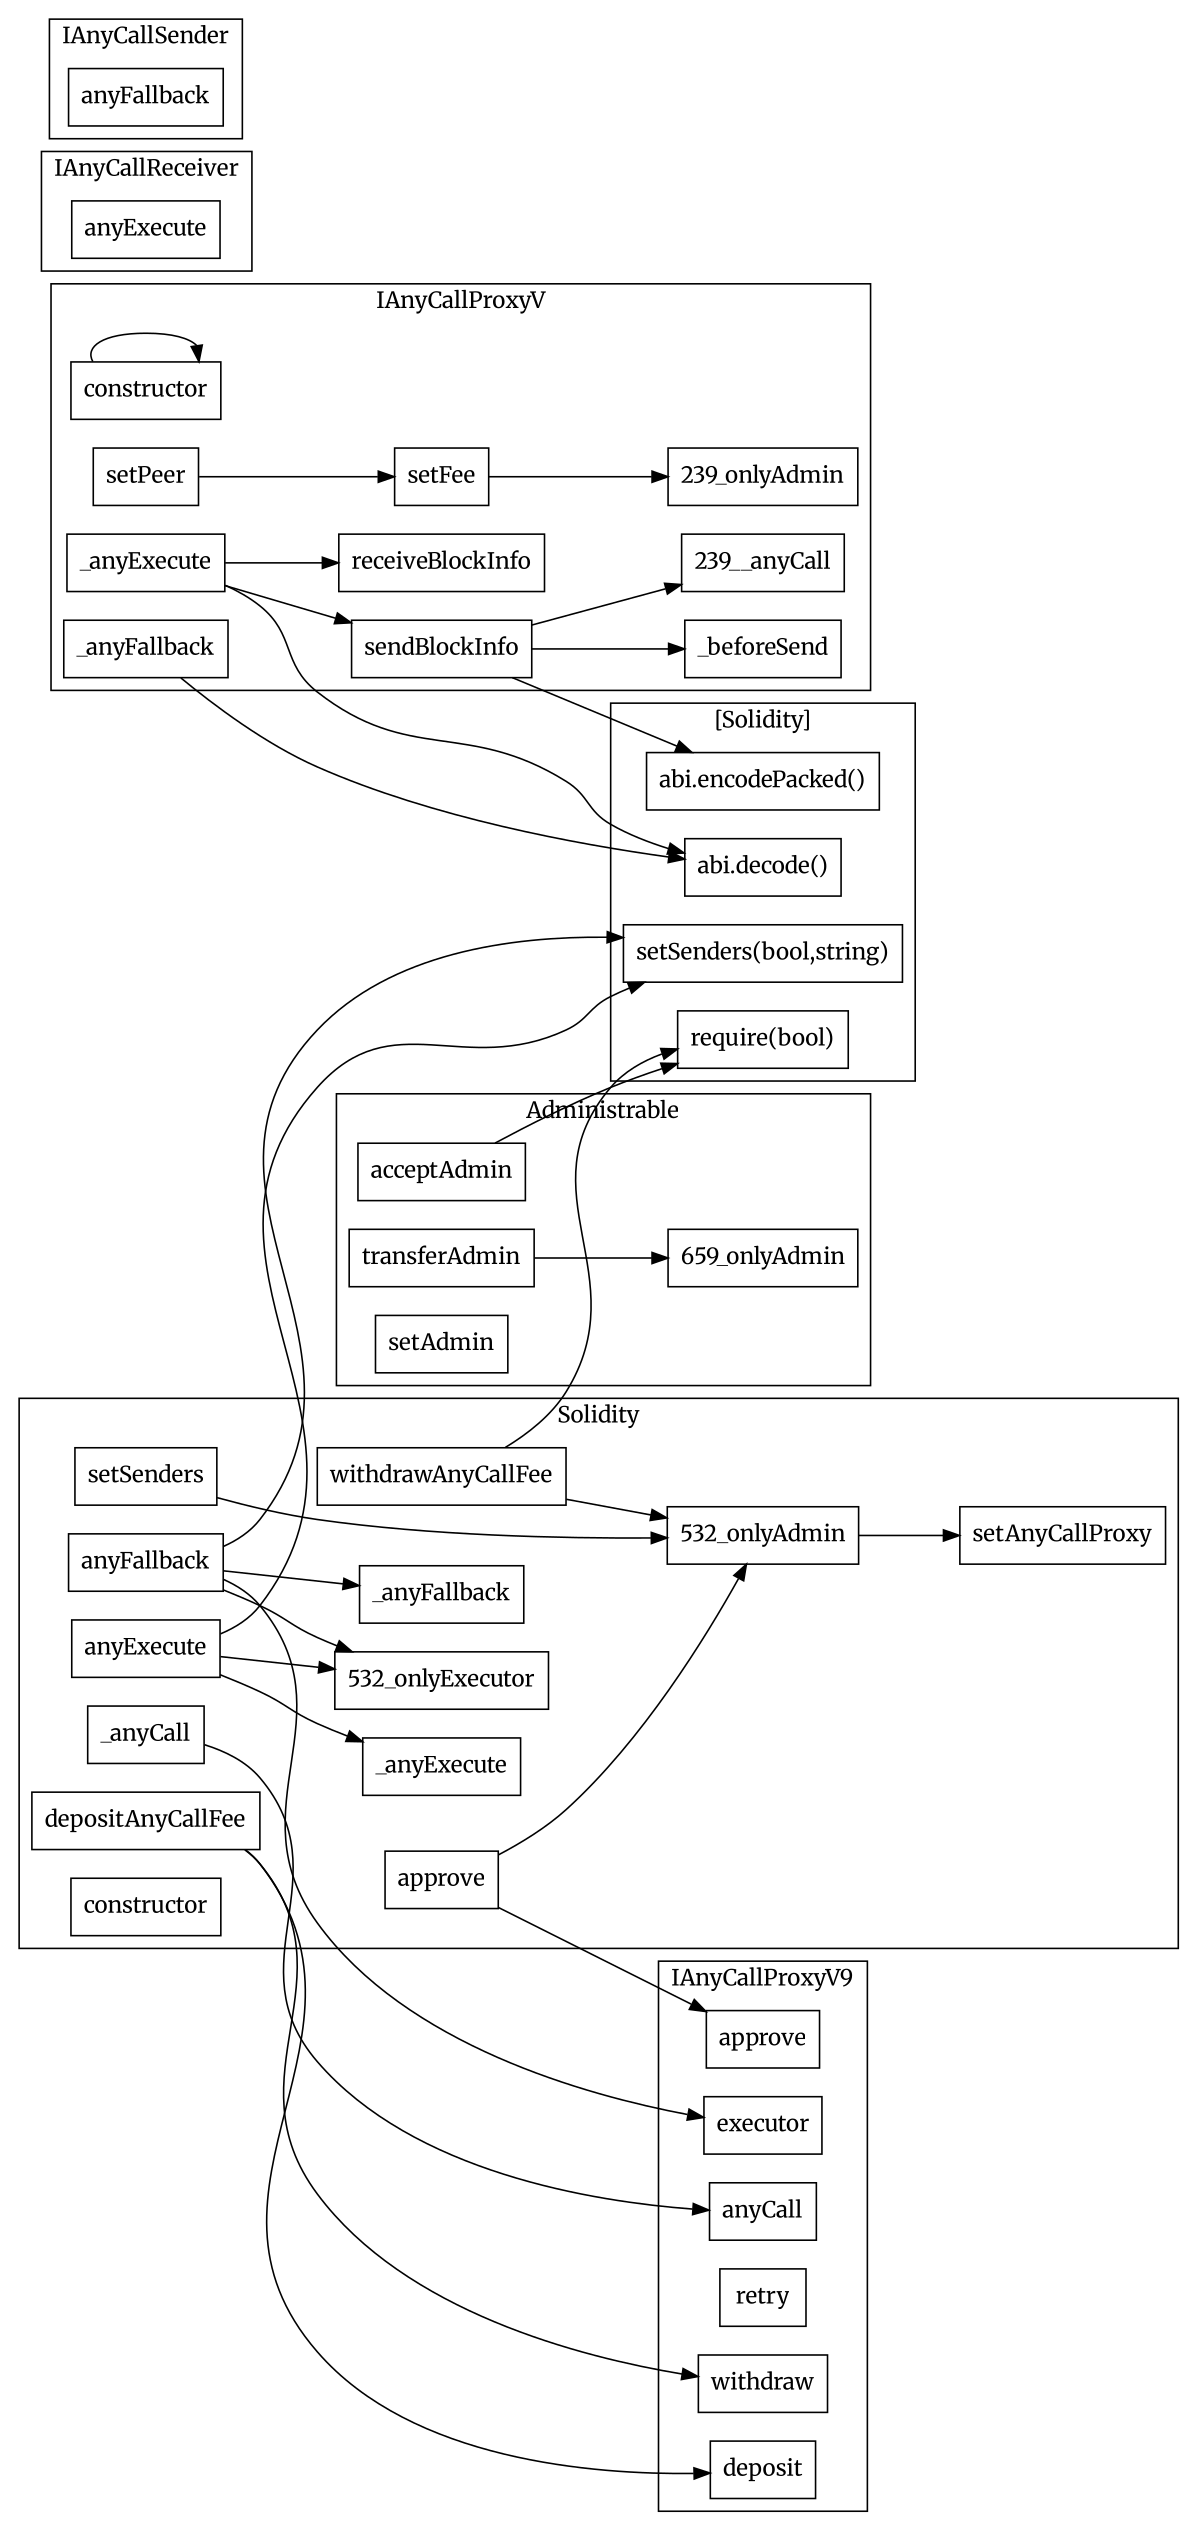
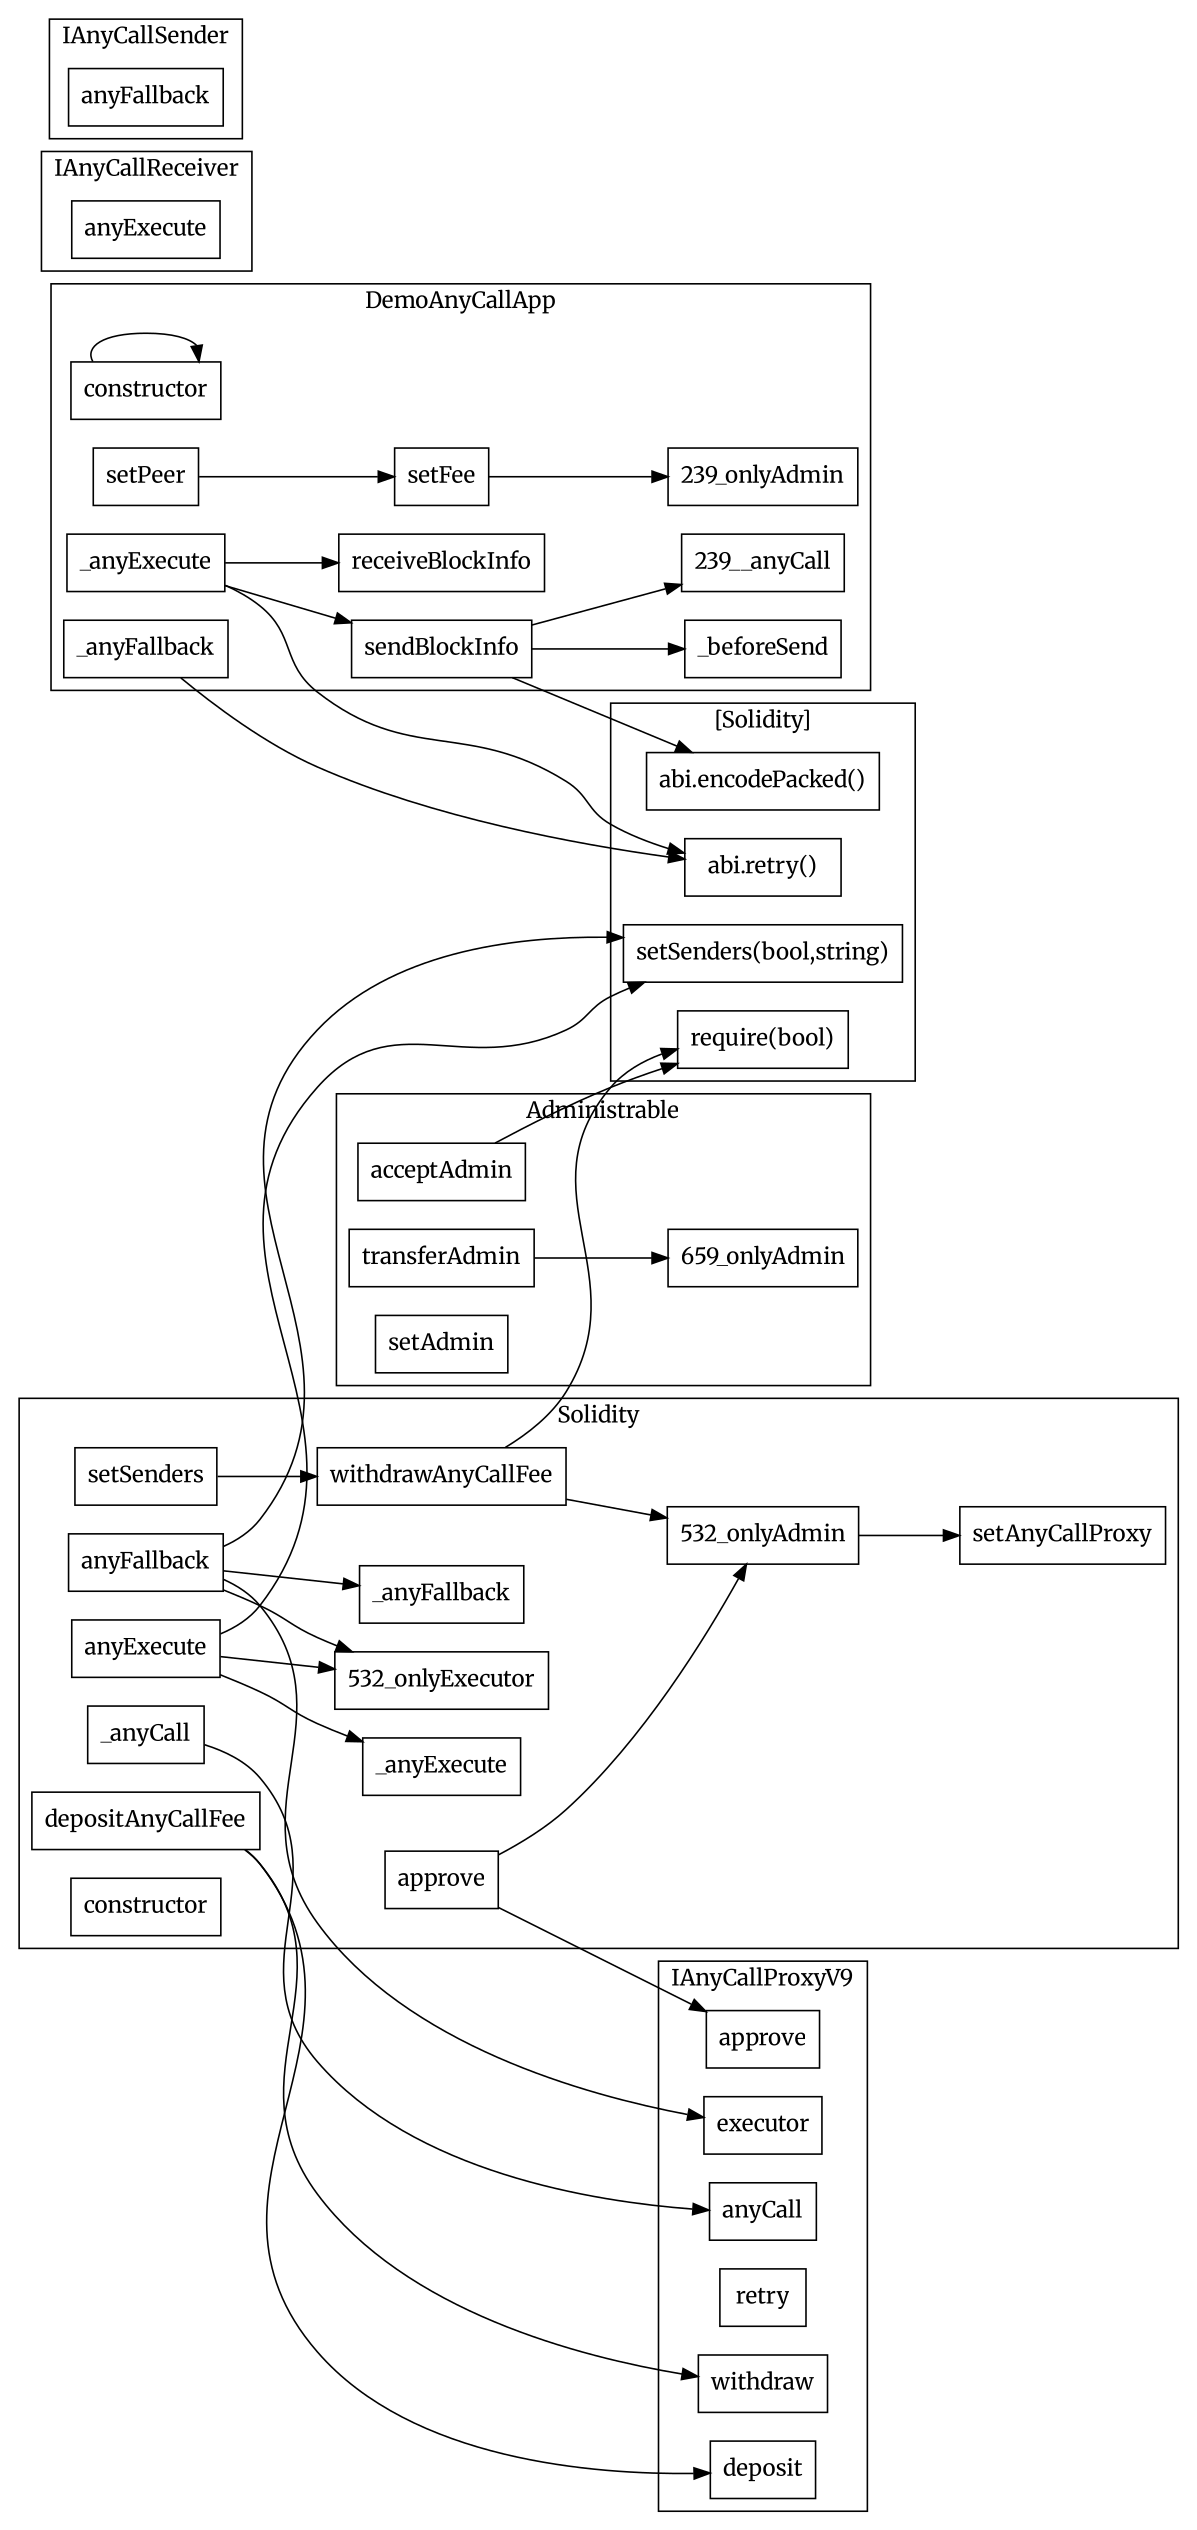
cluster "IAnyCallProxyV": label "IAnyCallProxyV" -> "DemoAnyCallApp"
node "abi.decode()": label "abi.decode()" -> "abi.retry()"
edge "setSenders" -> "532_onlyAdmin": now "setSenders" -> "withdrawAnyCallFee"
